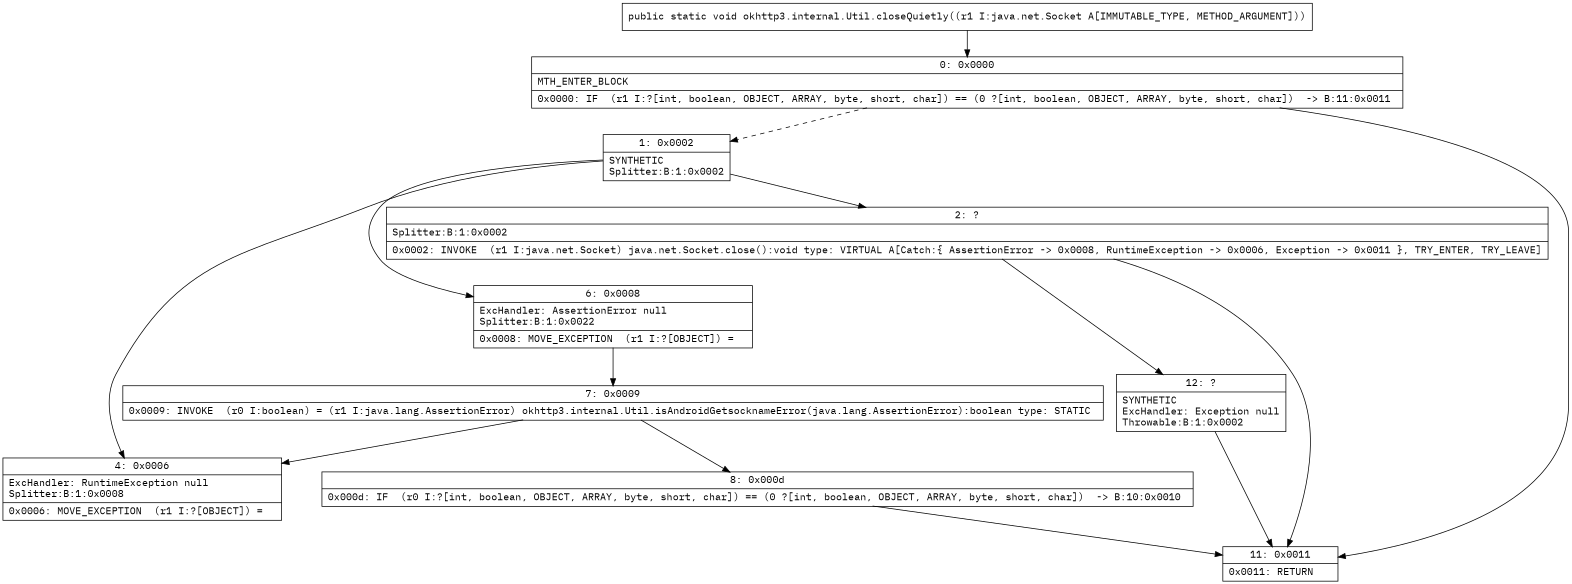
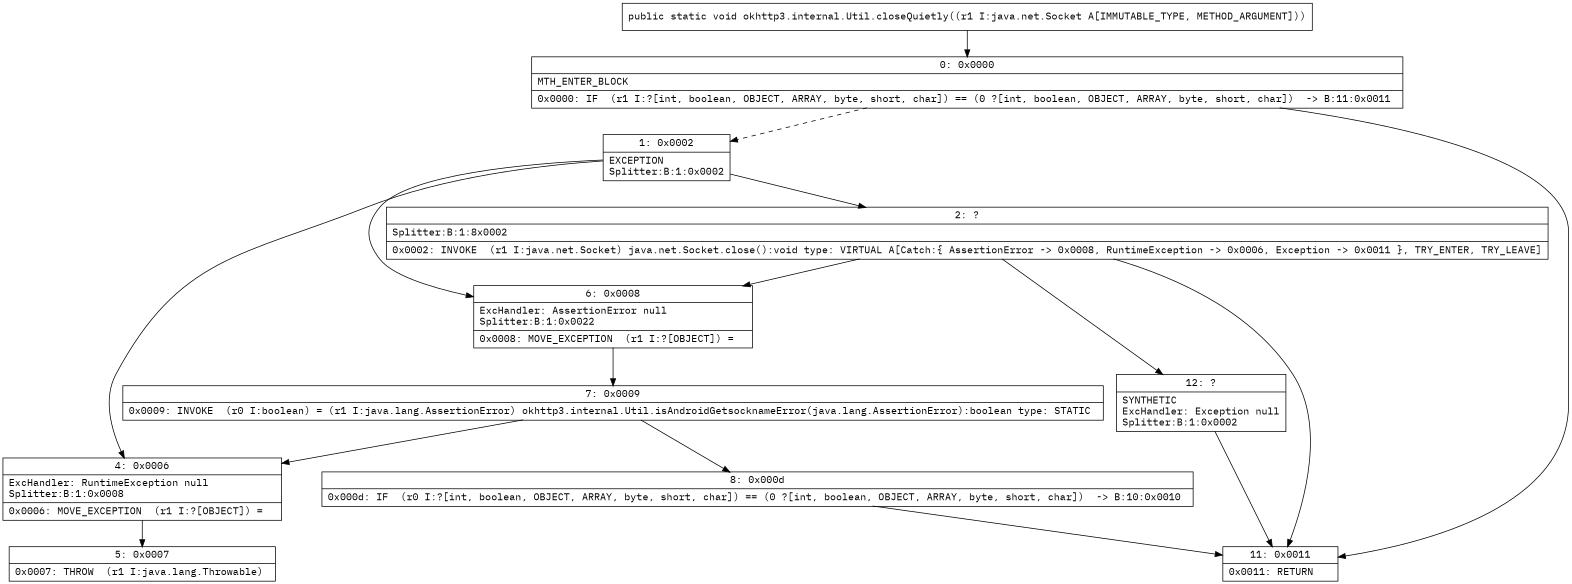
node "1: 0x0002": text "SYNTHETIC" -> "EXCEPTION"
node "2: ?": text "Splitter:B:1:0x0002" -> "Splitter:B:1:8x0002"
edge "2: ?" -> "6: 0x0008": added
node "12: ?": text "Throwable:B:1:0x0002" -> "Splitter:B:1:0x0002"
node "5: 0x0007": added
